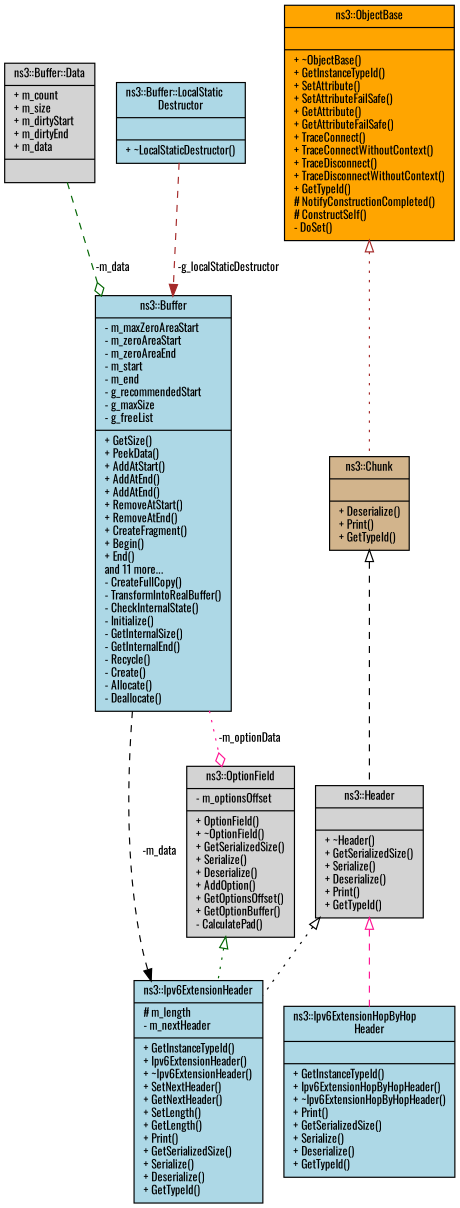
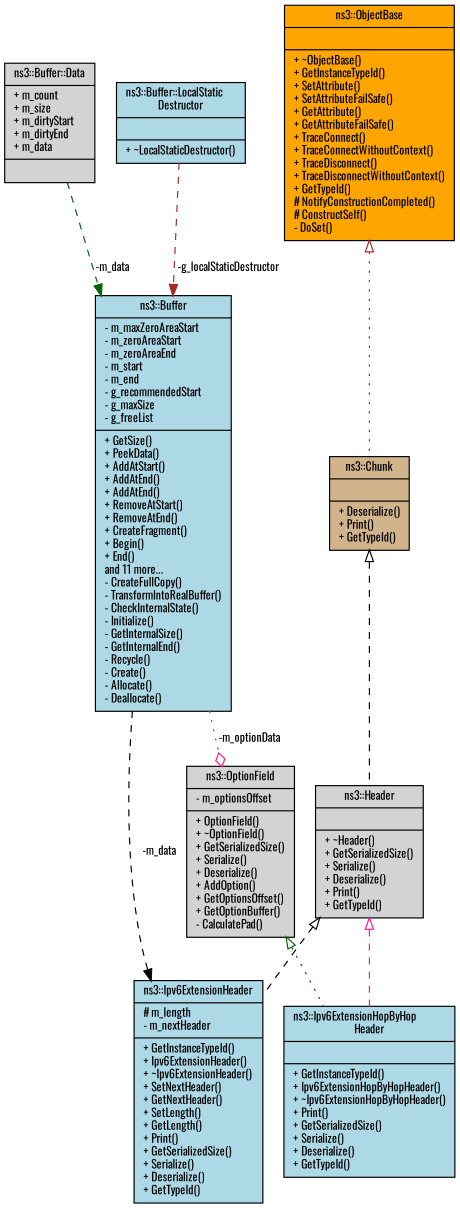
edge "ns3::Buffer::Data" -> "ns3::Buffer": arrowhead odiamond -> normal
edge "ns3::Ipv6ExtensionHeader" -> "ns3::Header": style dotted -> dashed
edge "ns3::Ipv6ExtensionHeader" -> "ns3::OptionField": now "ns3::Ipv6ExtensionHopByHop" -> "ns3::OptionField"
